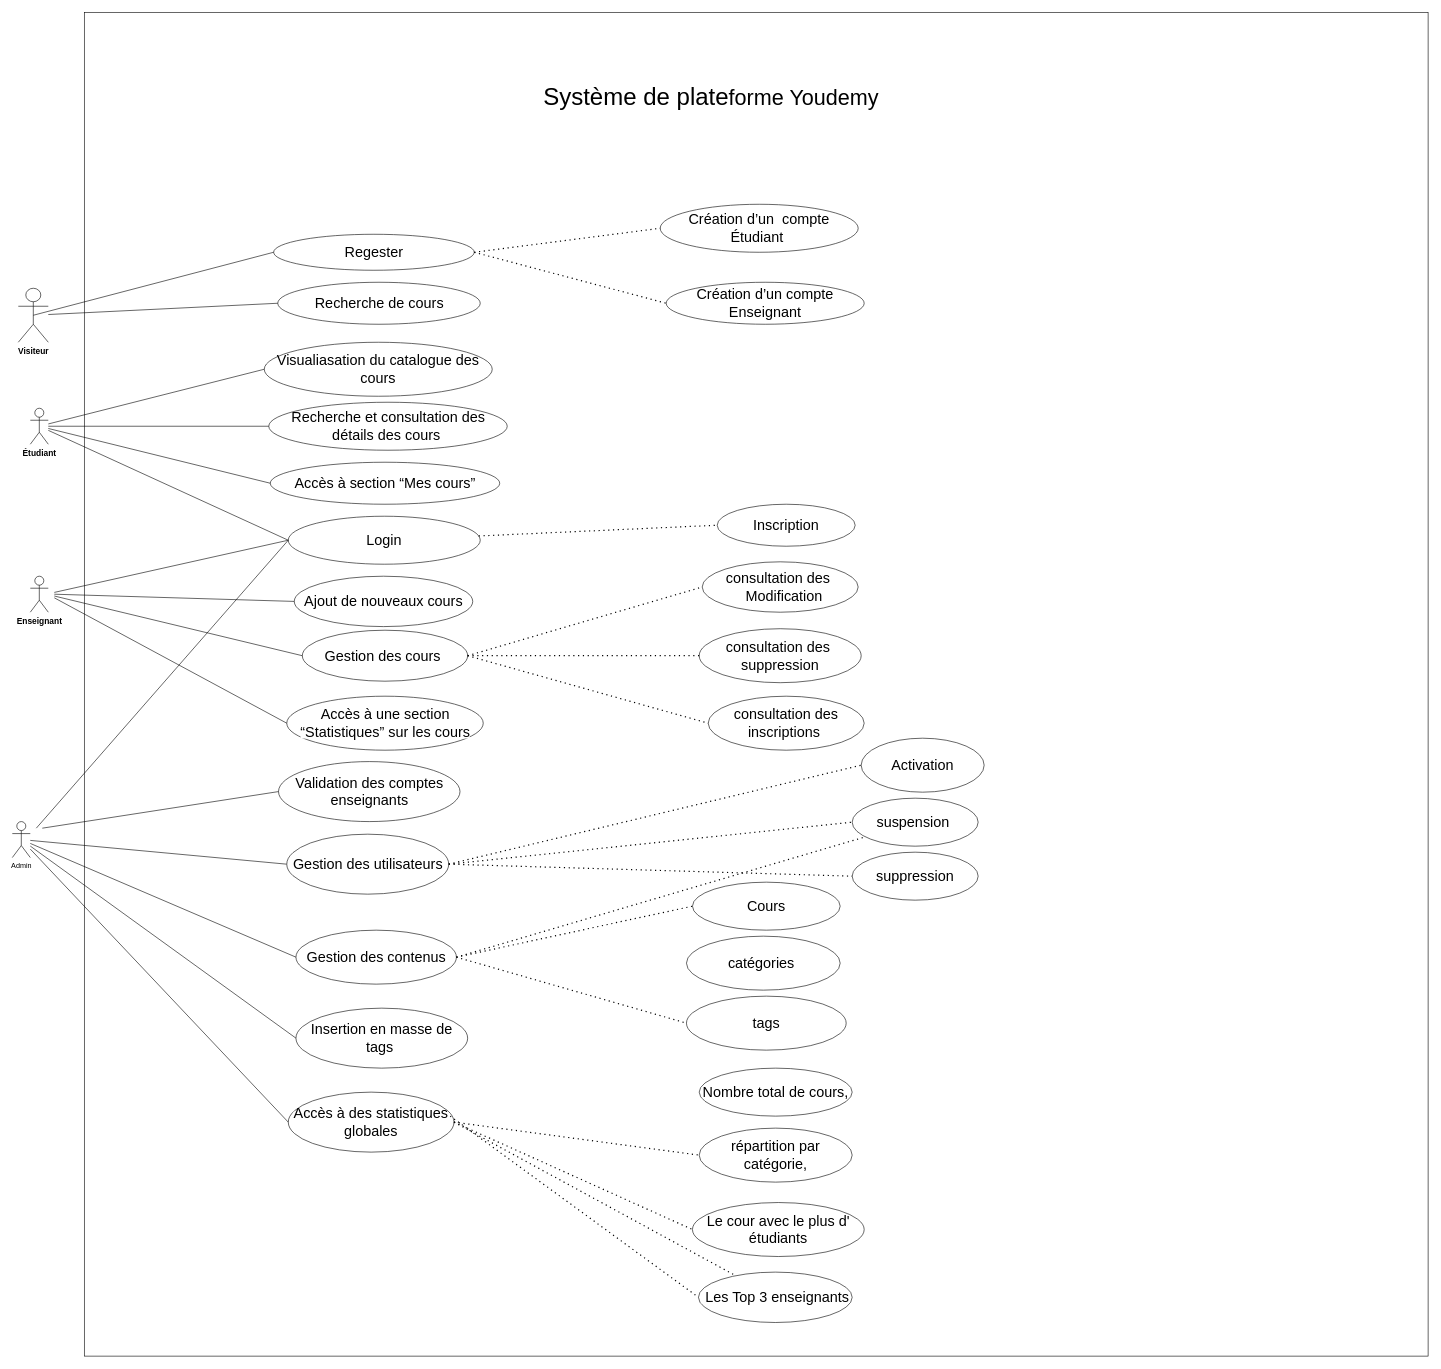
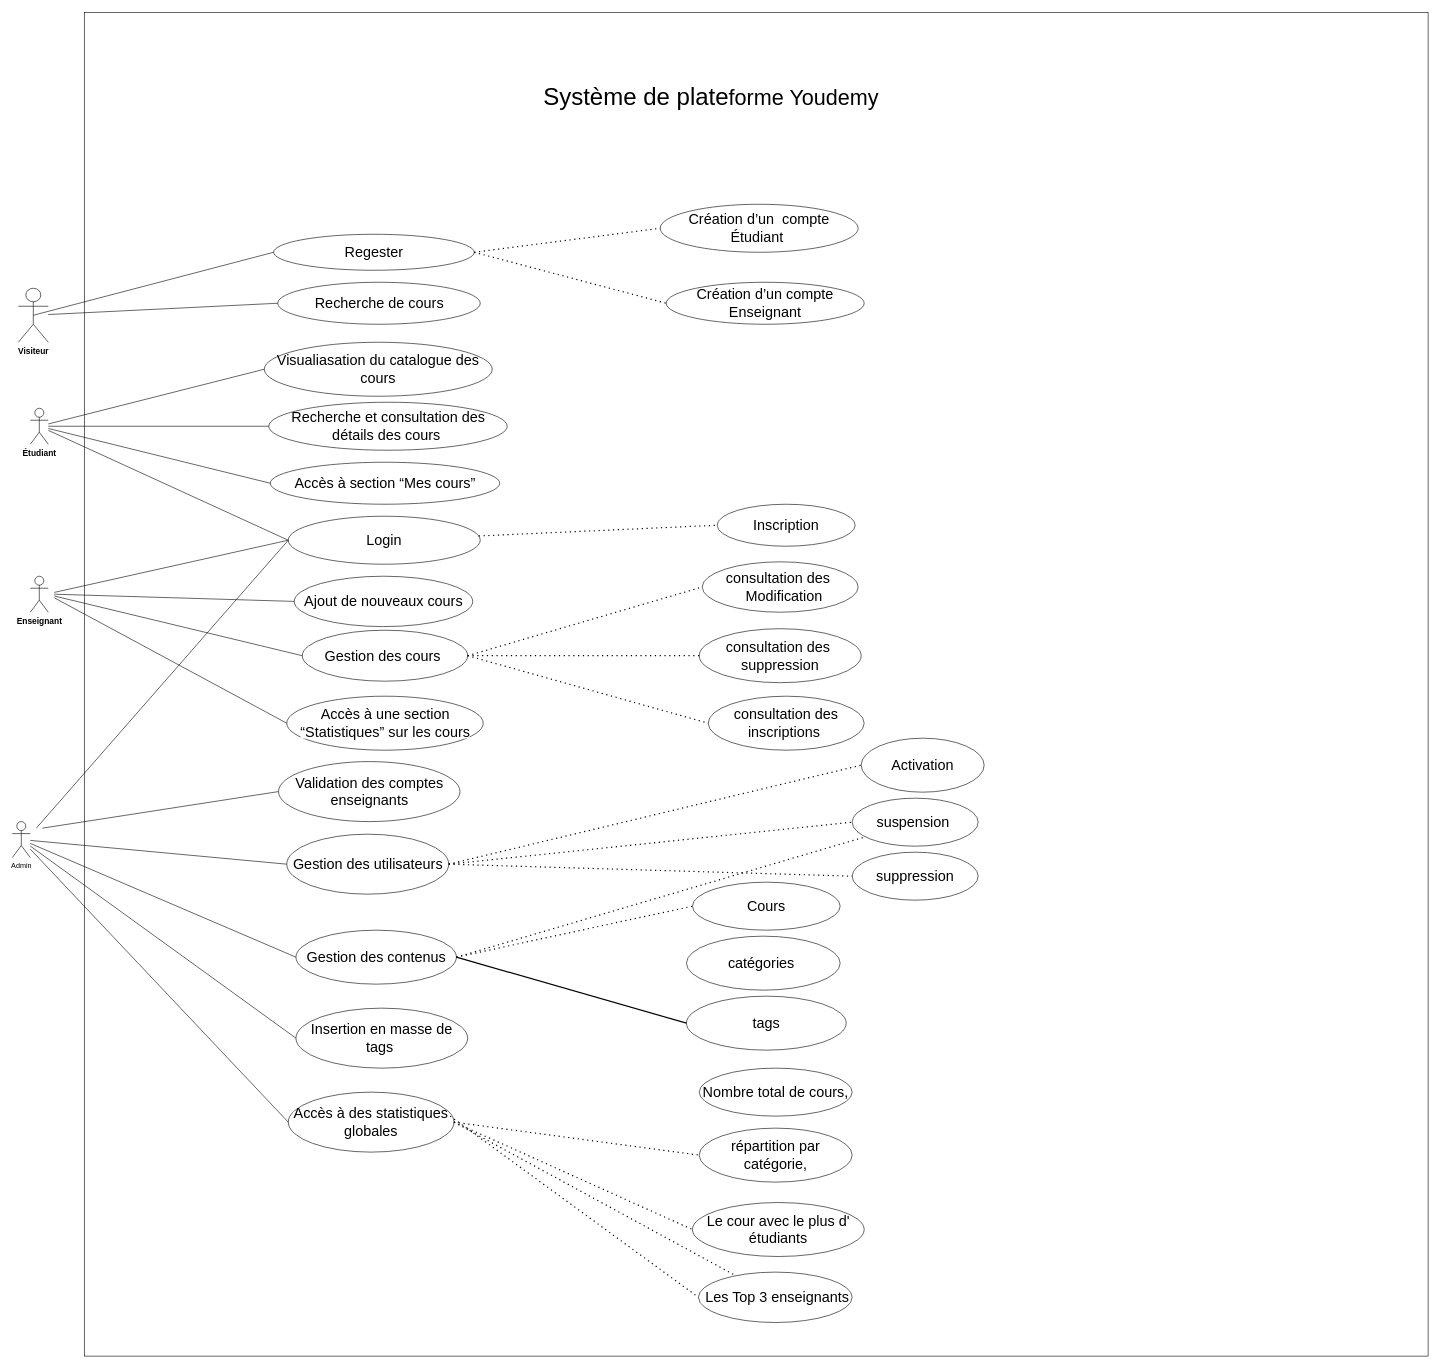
edge "Gestion des contenus" -- "tags": style dashed -> solid
